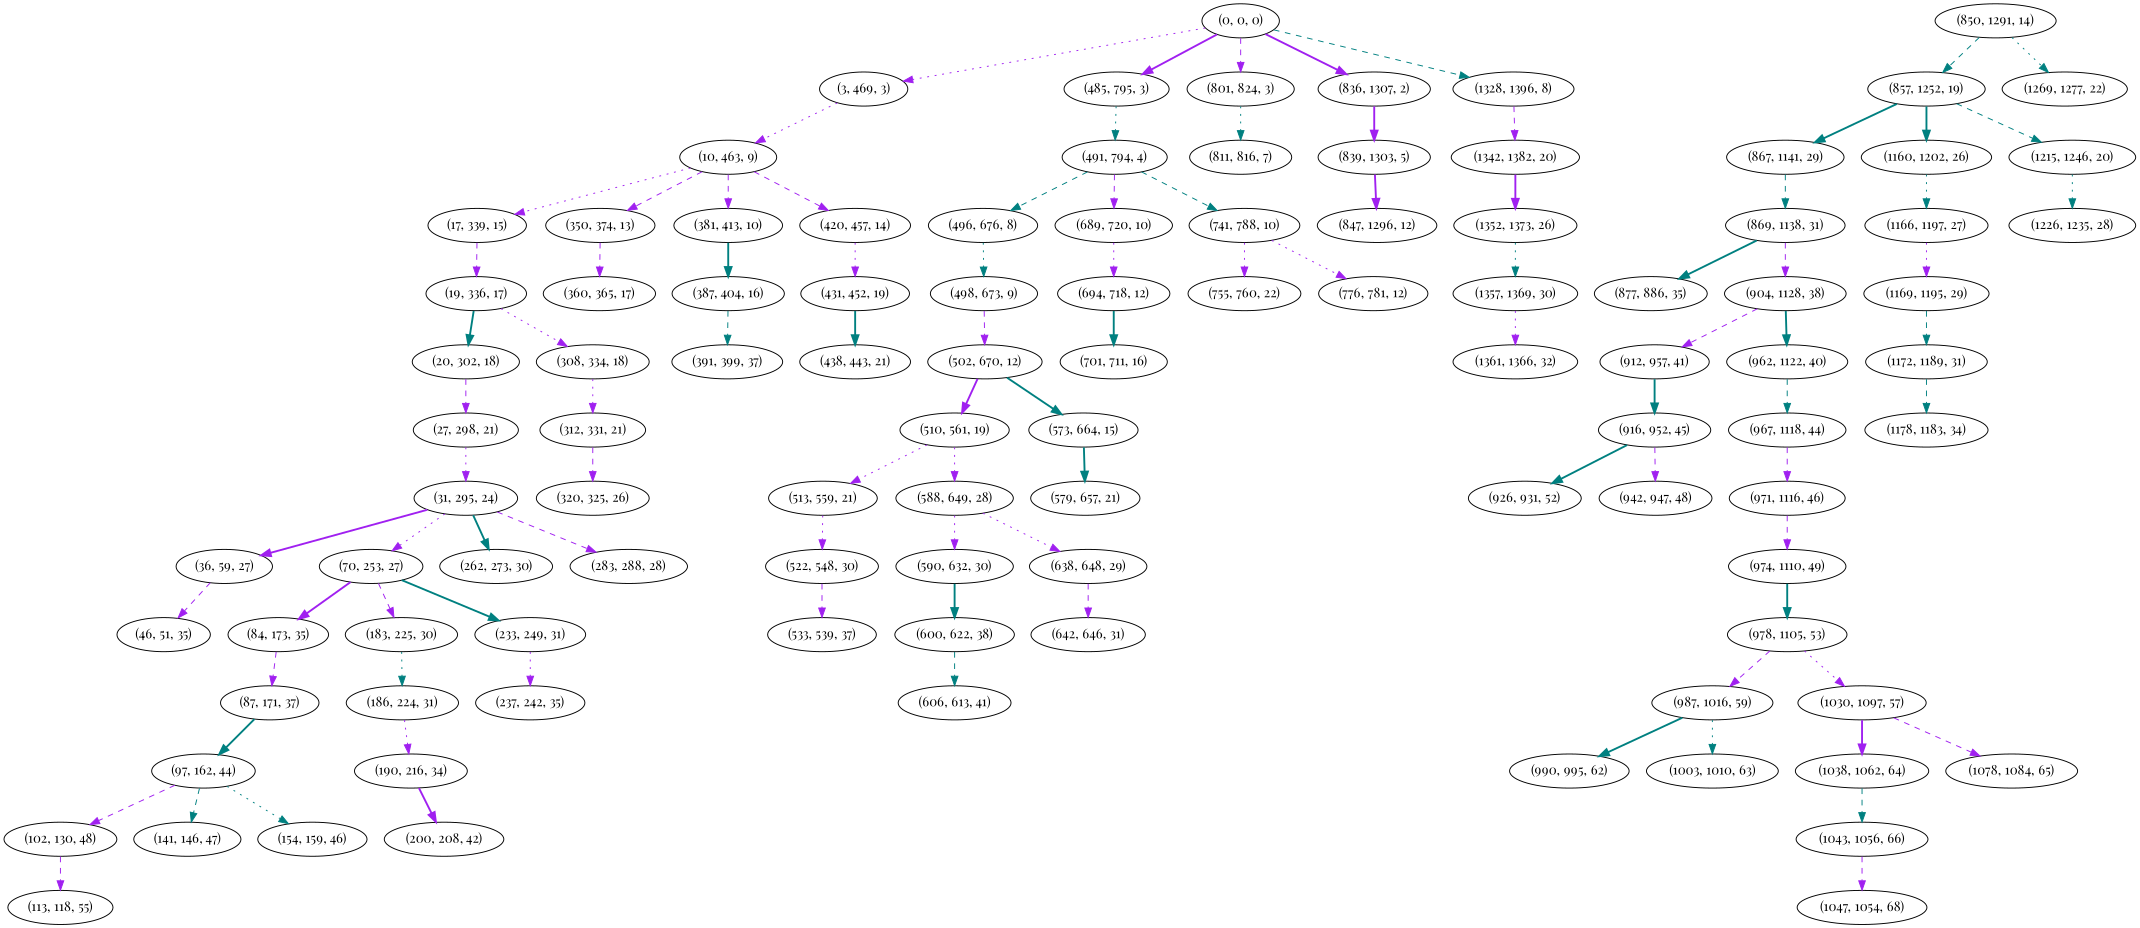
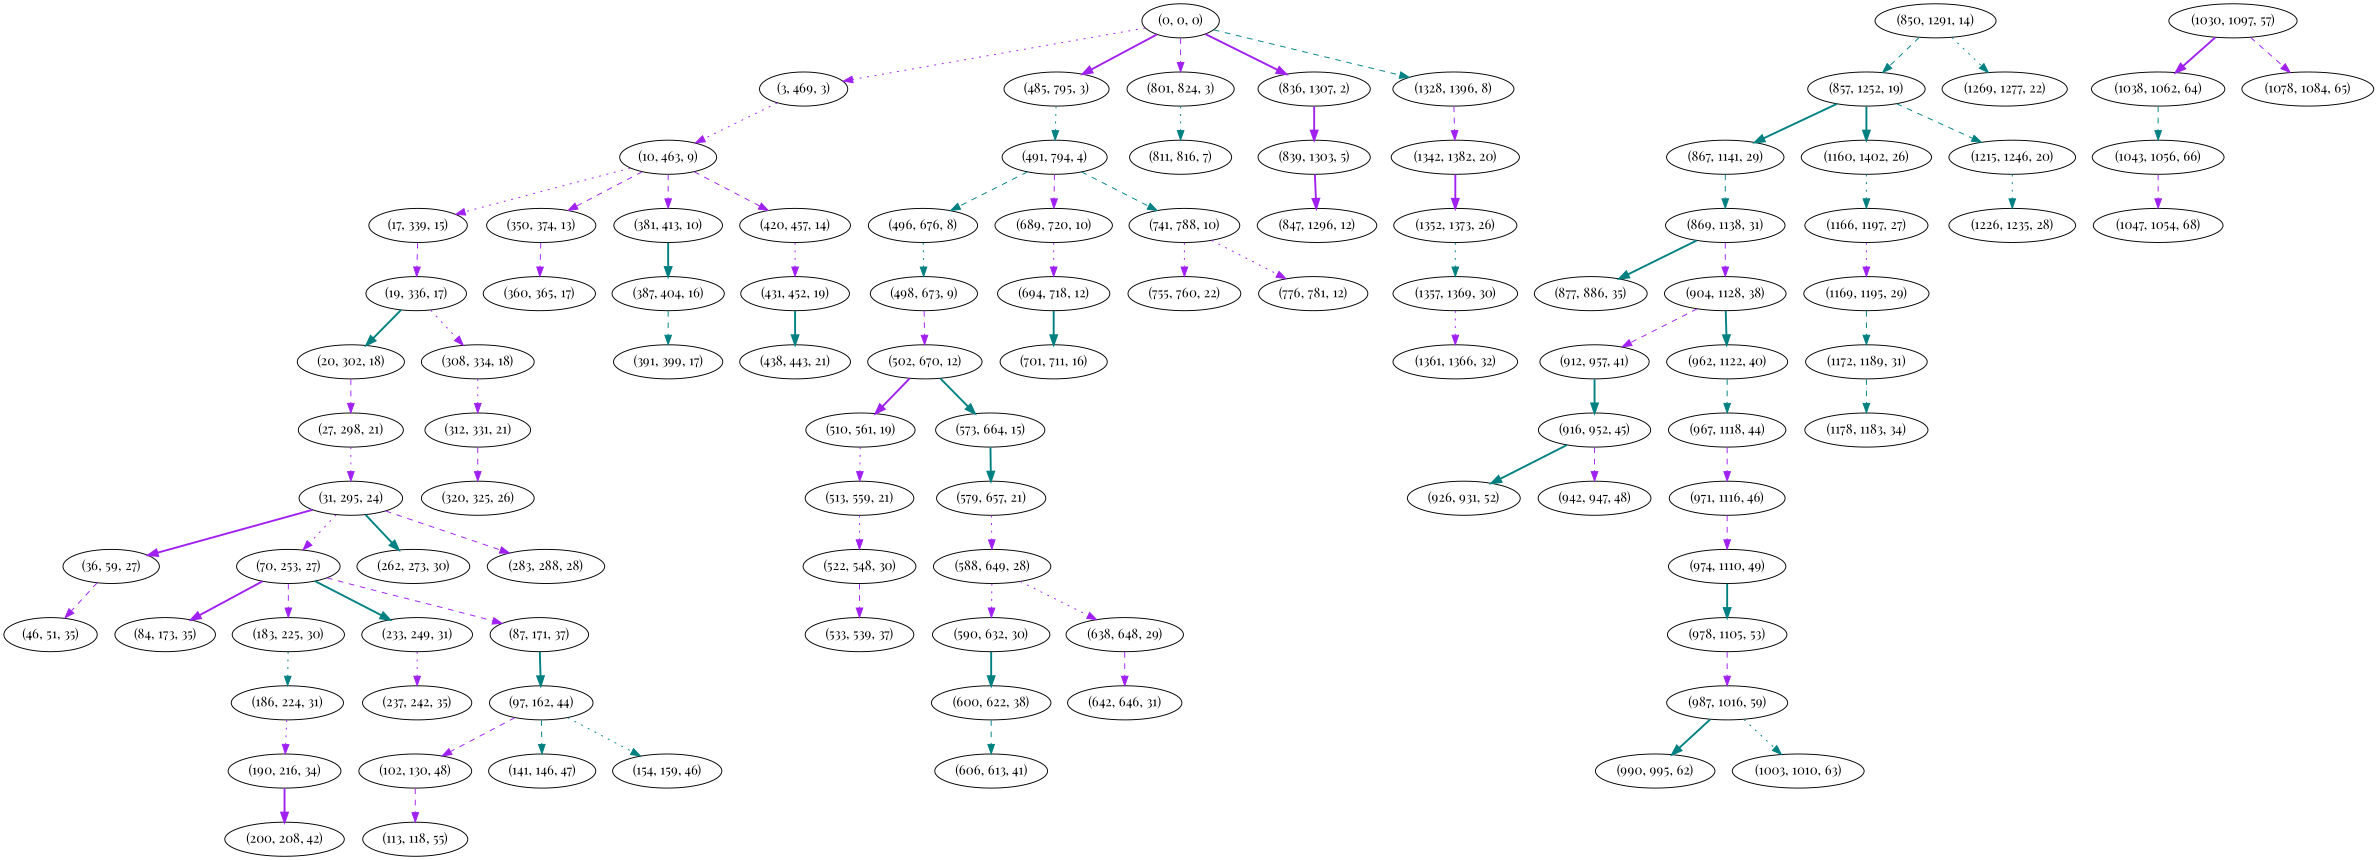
node "(1160, 1202, 26)": label "(1160, 1202, 26)" -> "(1160, 1402, 26)"
node "(391, 399, 37)": label "(391, 399, 37)" -> "(391, 399, 17)"
edge "(510, 561, 19)" -> "(588, 649, 28)": now "(579, 657, 21)" -> "(588, 649, 28)"
edge "(84, 173, 35)" -> "(87, 171, 37)": now "(70, 253, 27)" -> "(87, 171, 37)"
edge "(978, 1105, 53)" -> "(1030, 1097, 57)": removed
